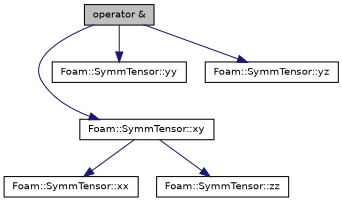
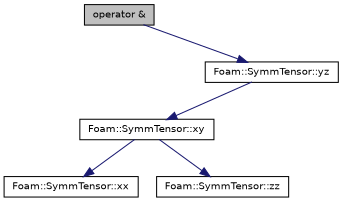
edge "operator &" -> "Foam::SymmTensor::xy": now "Foam::SymmTensor::yz" -> "Foam::SymmTensor::xy"
node "Foam::SymmTensor::yy": removed
